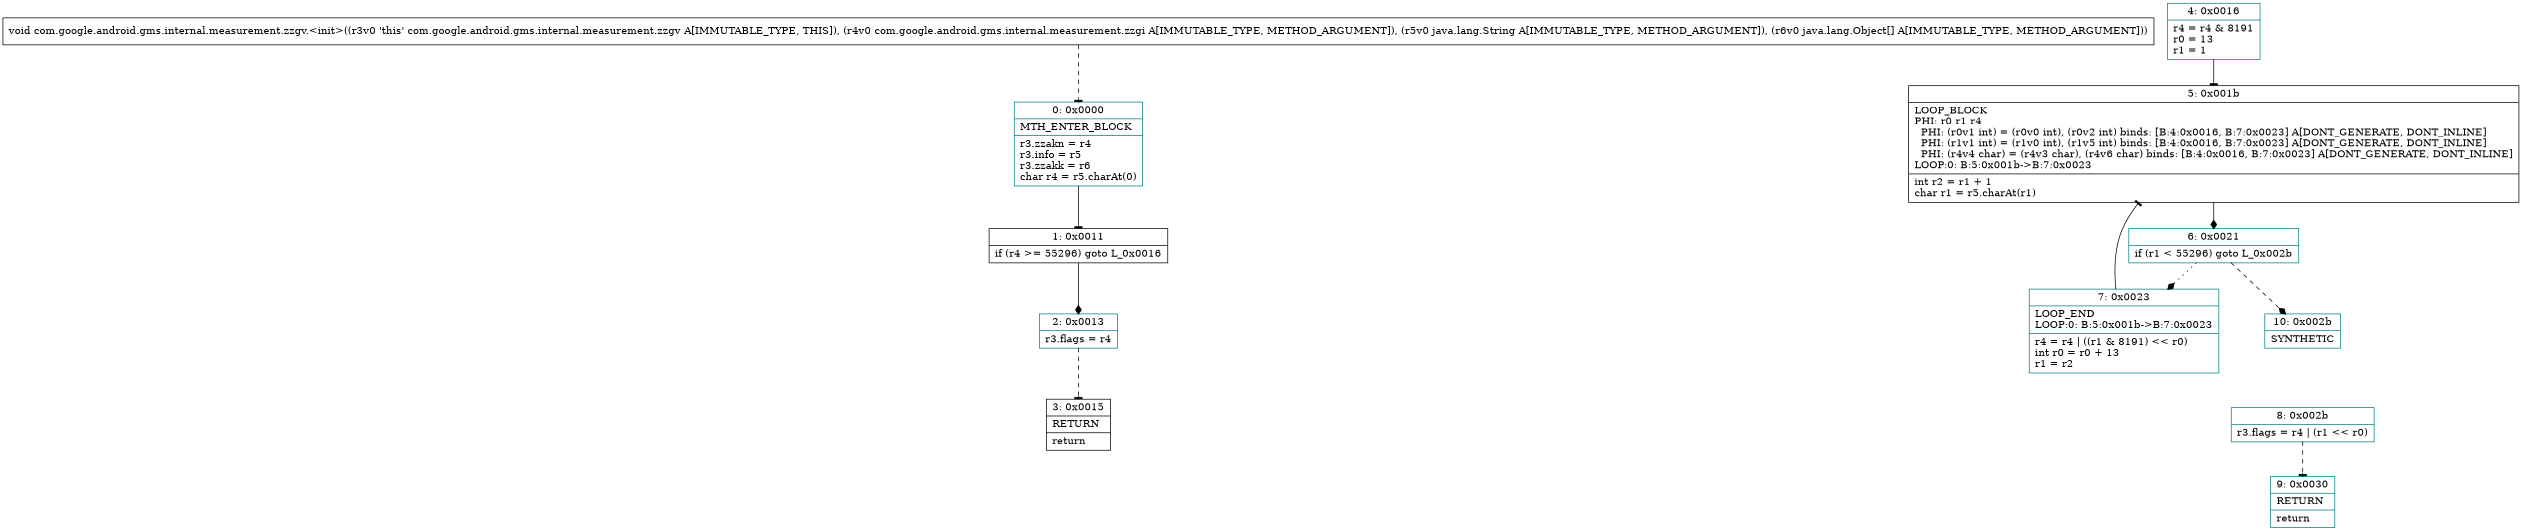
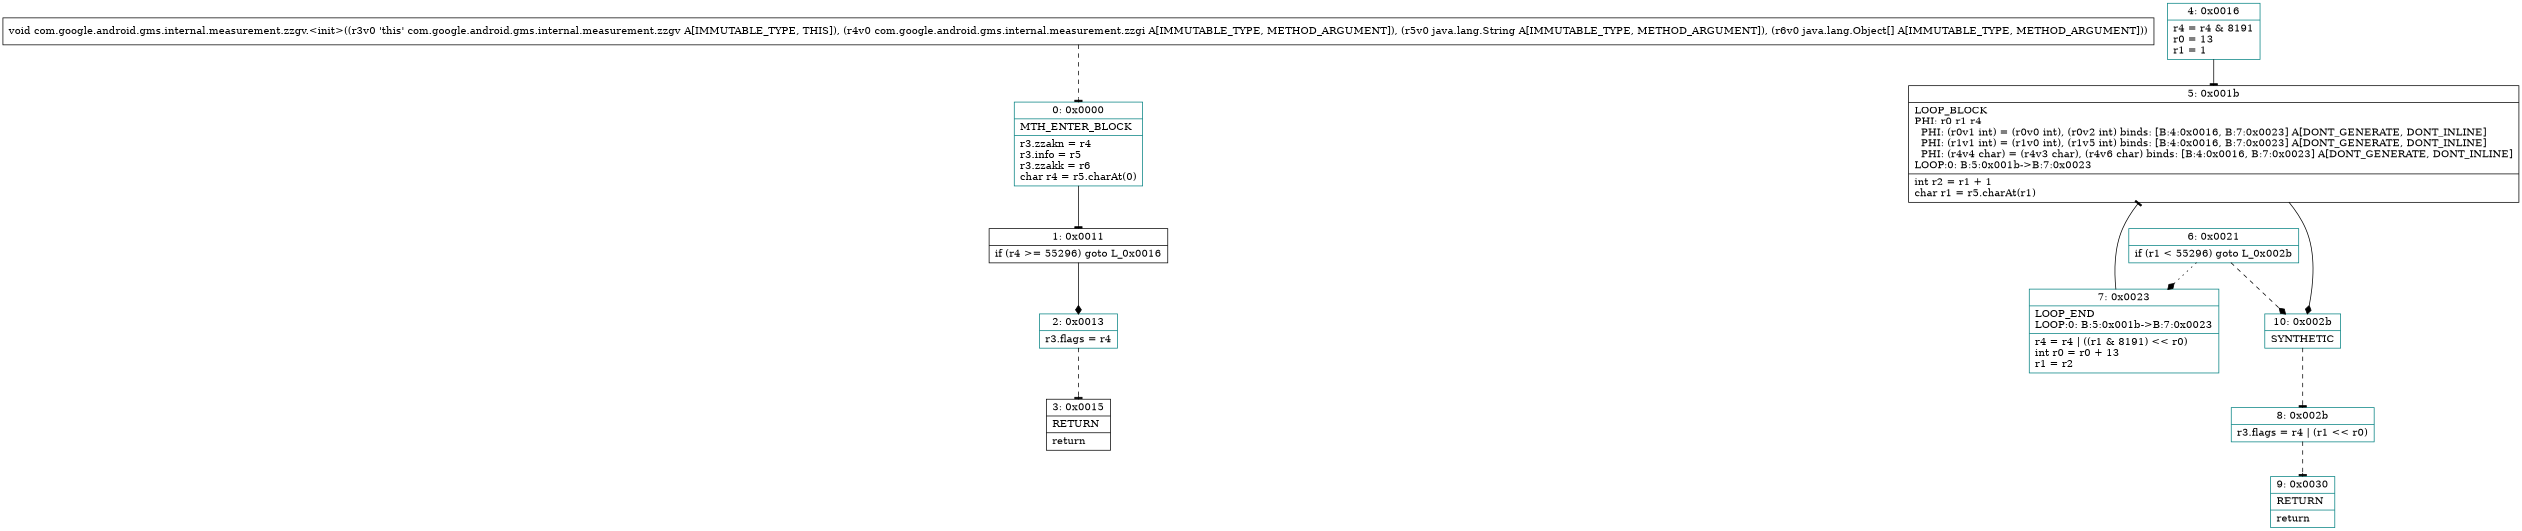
edge "5: 0x001b" -> "6: 0x0021": now "5: 0x001b" -> "10: 0x002b"
edge "10: 0x002b" -> "8: 0x002b": added
